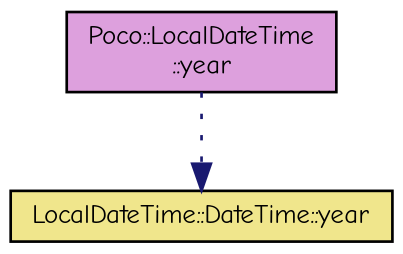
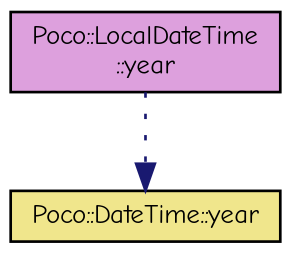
node "LocalDateTime::DateTime::year": label "LocalDateTime::DateTime::year" -> "Poco::DateTime::year"
